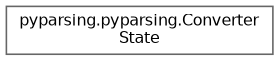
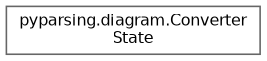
node "pyparsing.pyparsing.Converter State": label "pyparsing.pyparsing.Converter State" -> "pyparsing.diagram.Converter State"
